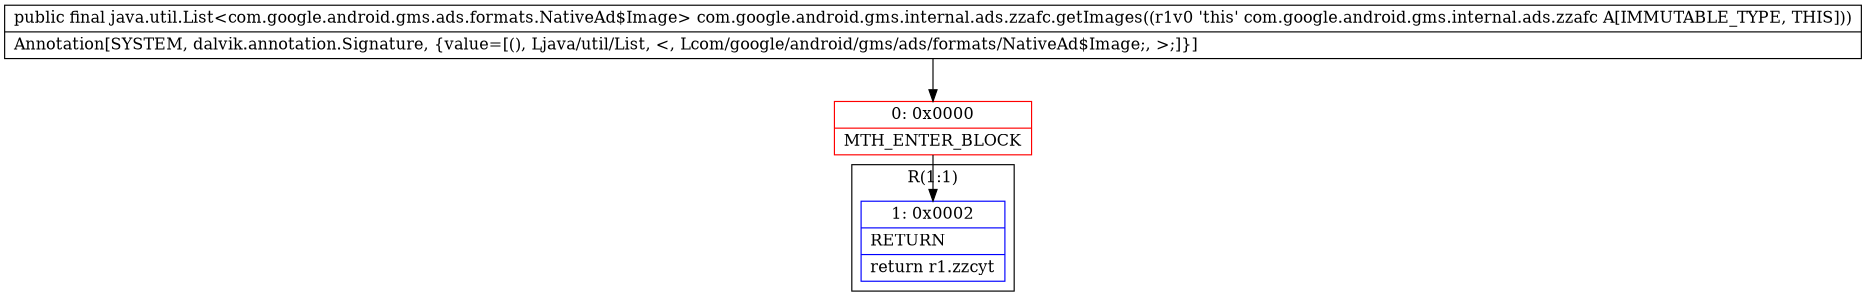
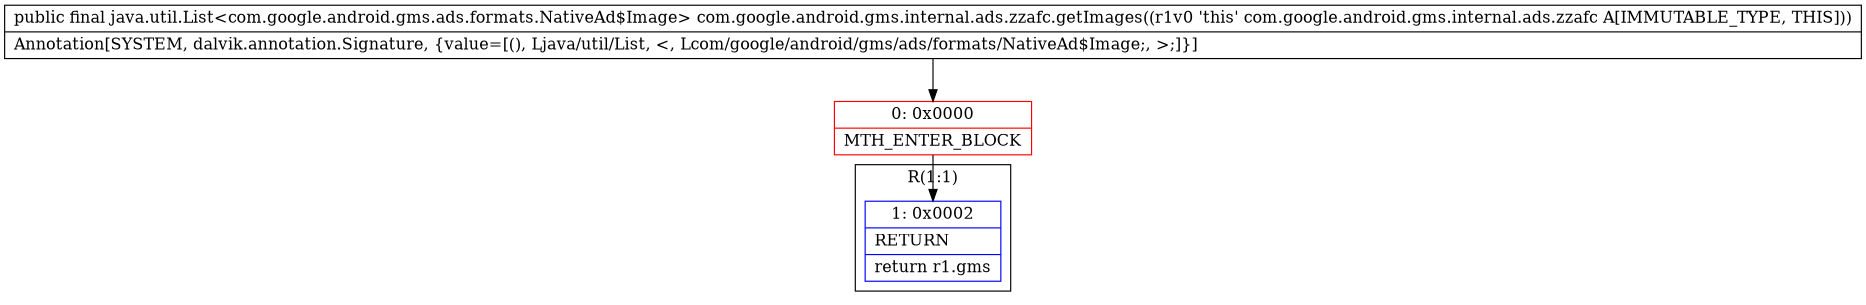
node "1: 0x0002": text "return r1.zzcyt" -> "return r1.gms"
